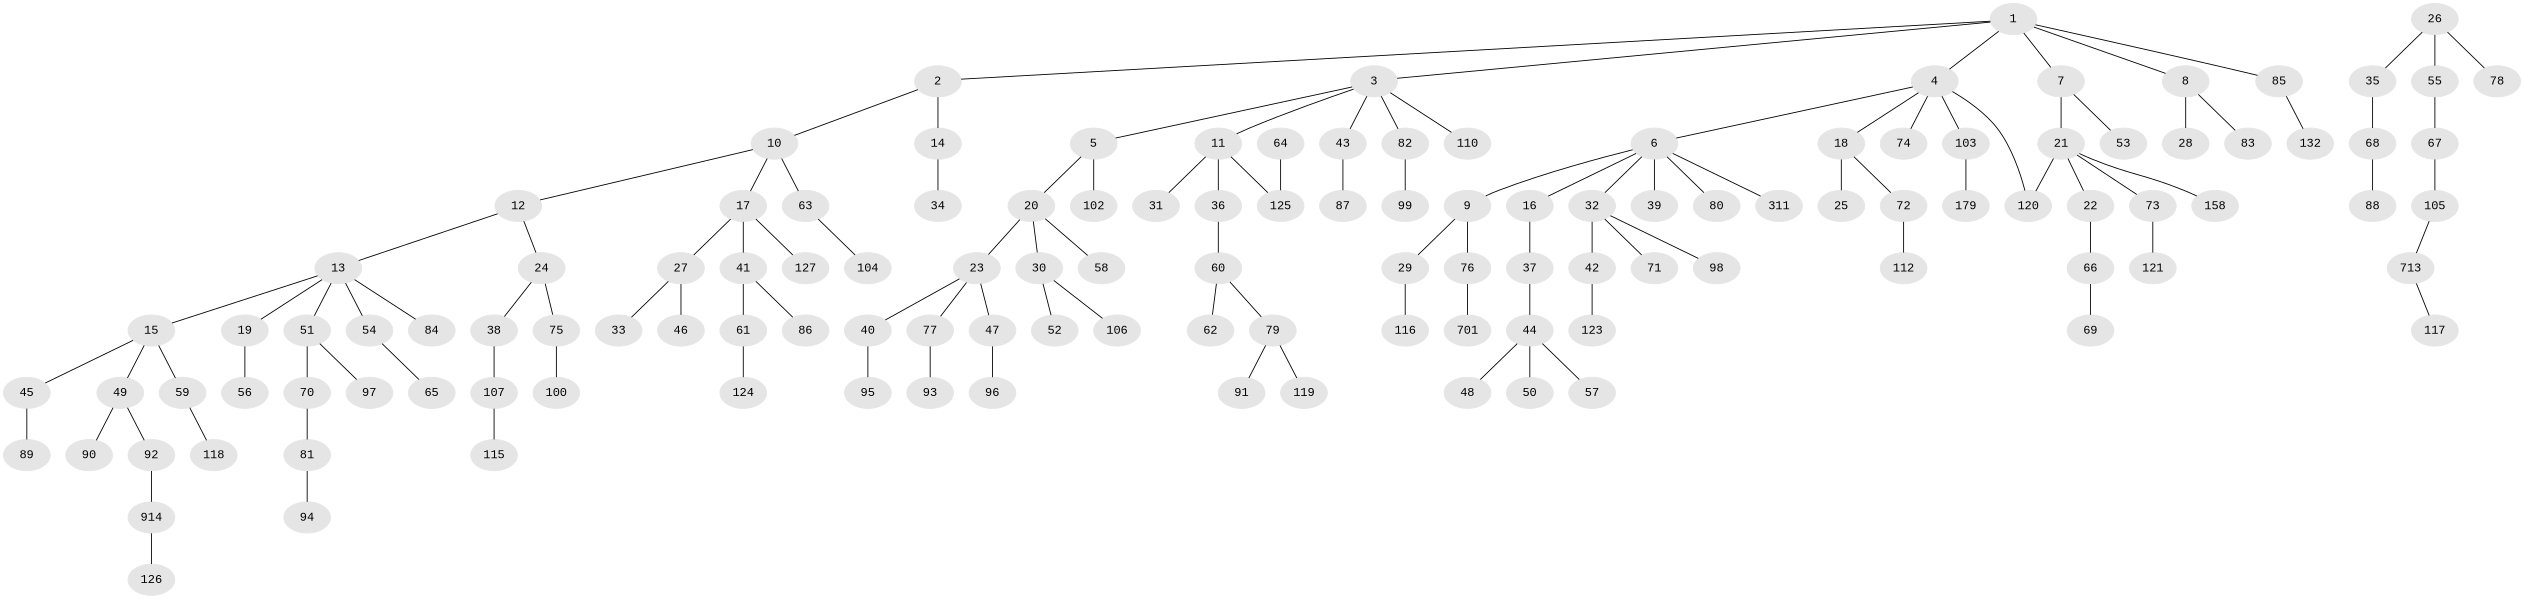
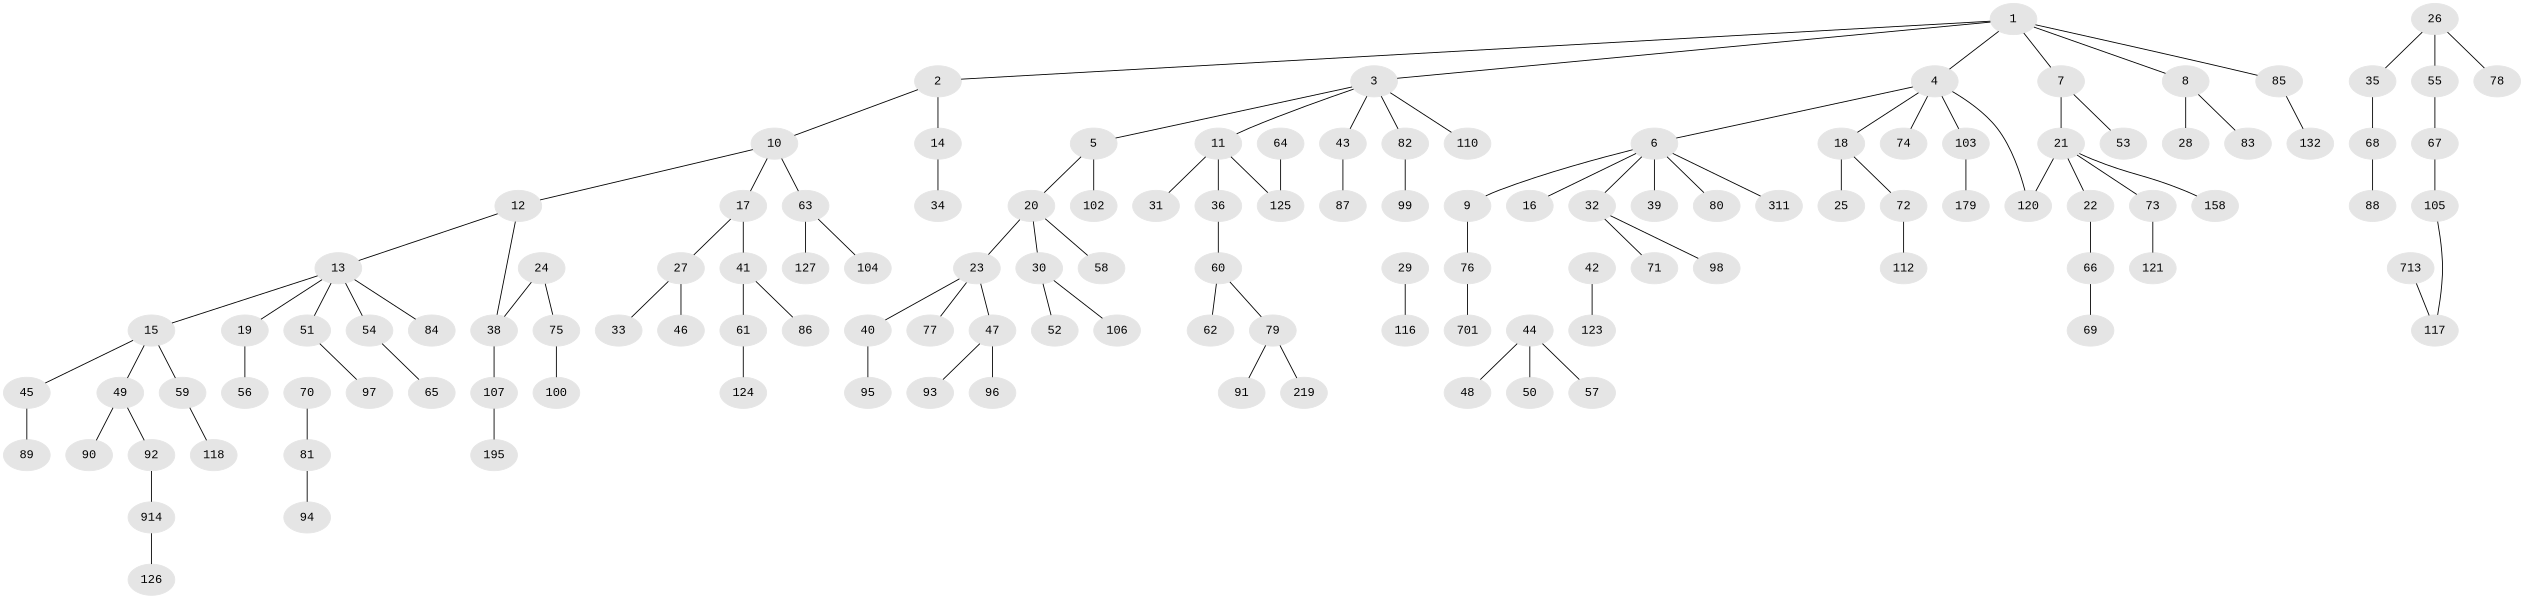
edge "12" -- "24": now "12" -- "38"
edge "17" -- "127": now "63" -- "127"
edge "9" -- "29": removed
edge "32" -- "42": removed
edge "105" -- "713": now "105" -- "117"
node "37": removed
edge "51" -- "70": removed
edge "77" -- "93": now "47" -- "93"
node "119": label "119" -> "219"
node "115": label "115" -> "195"
